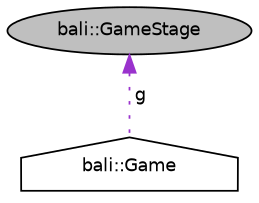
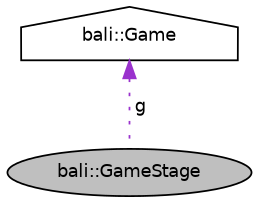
edge "bali::Game" -> "bali::GameStage": reversed
